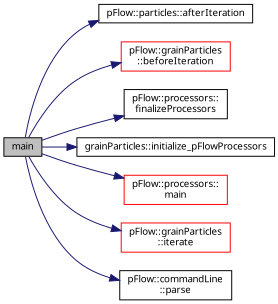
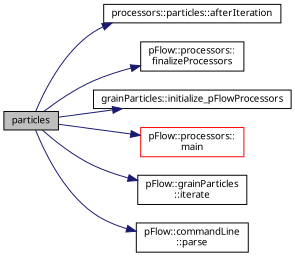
node "pFlow::particles::afterIteration": label "pFlow::particles::afterIteration" -> "processors::particles::afterIteration"
node "pFlow::grainParticles ::beforeIteration": removed
node "main": label "main" -> "particles"
node "pFlow::grainParticles ::iterate": color red -> black
